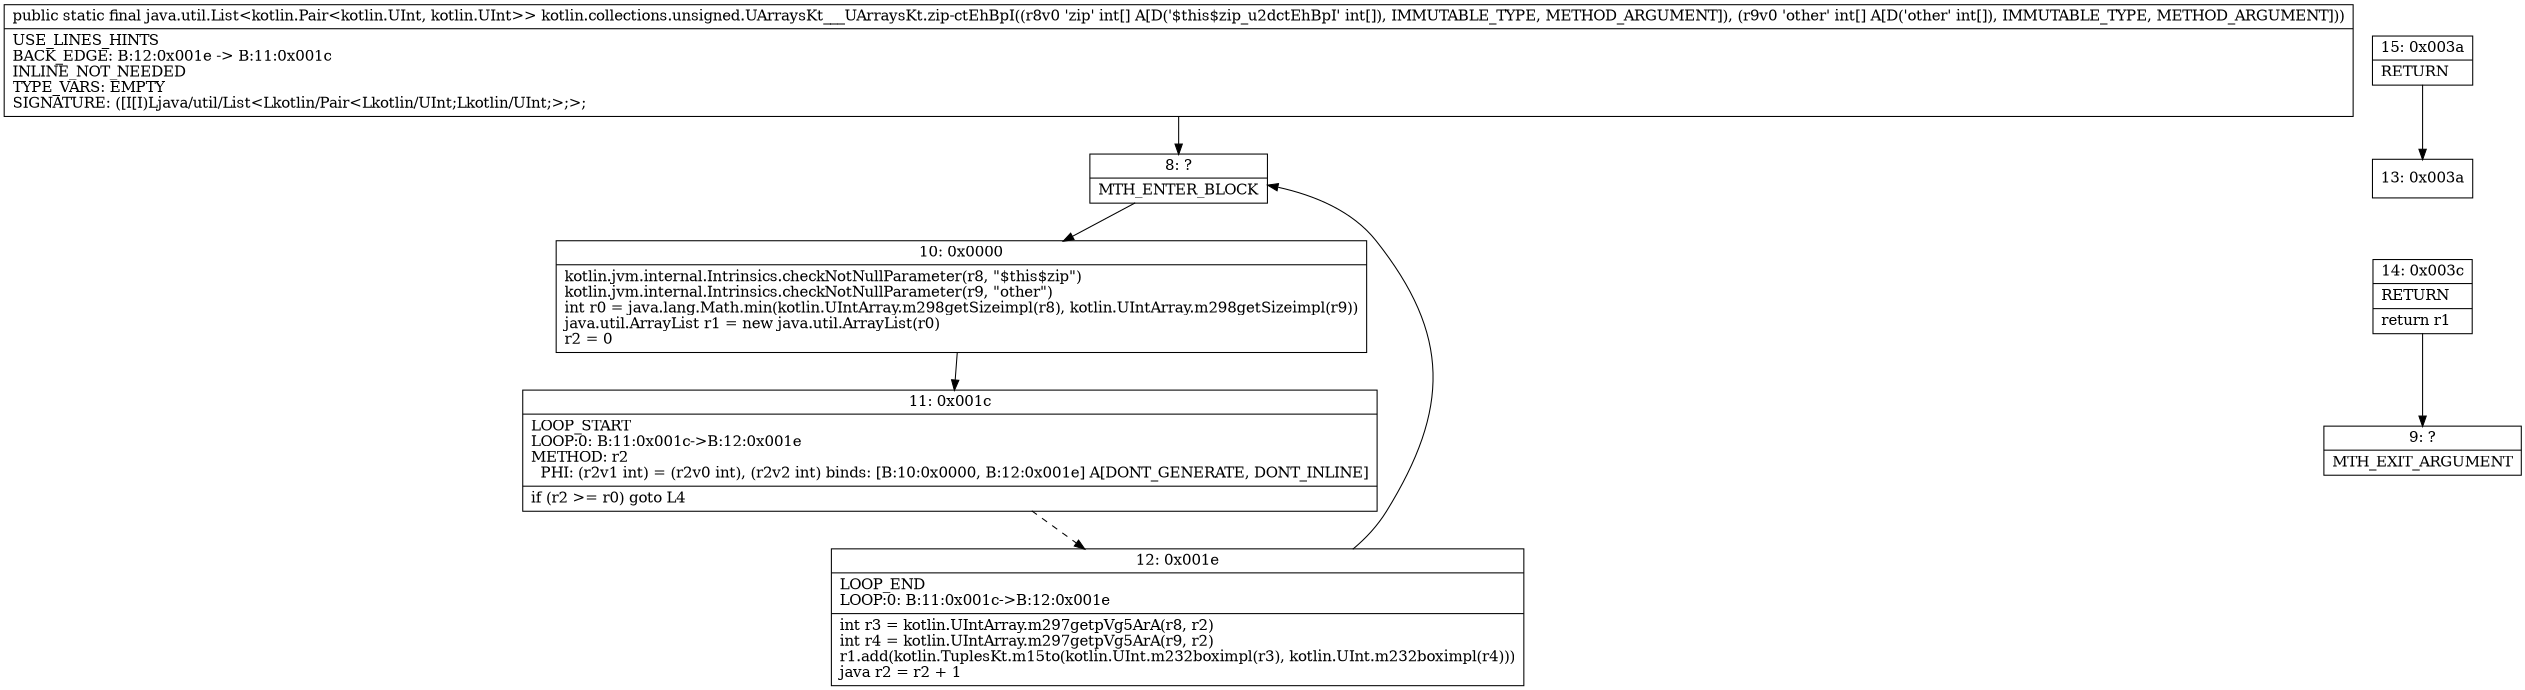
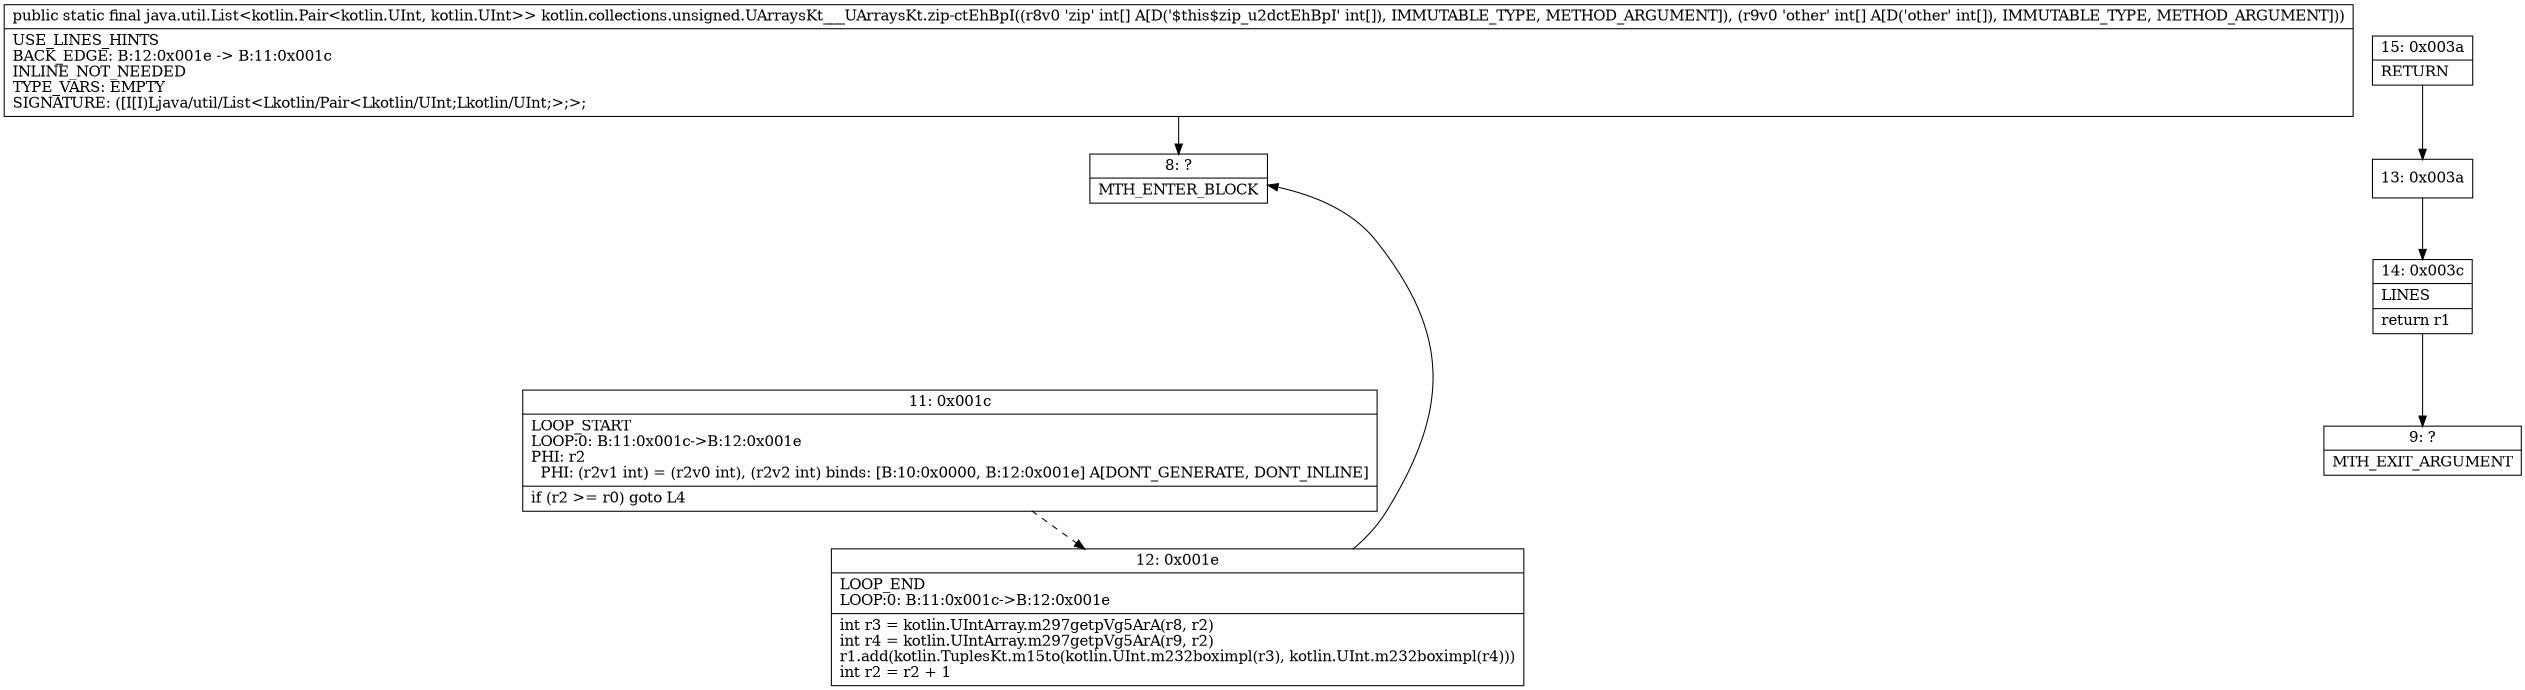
edge "13: 0x003a" -> "14: 0x003c": added
node "14: 0x003c": text "RETURN" -> "LINES"
node "10: 0x0000": removed
node "11: 0x001c": text "METHOD: r2" -> "PHI: r2"
node "12: 0x001e": text "java r2 = r2 + 1" -> "int r2 = r2 + 1"
